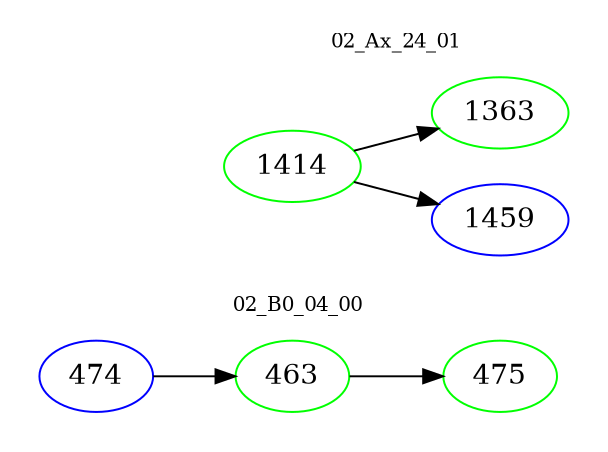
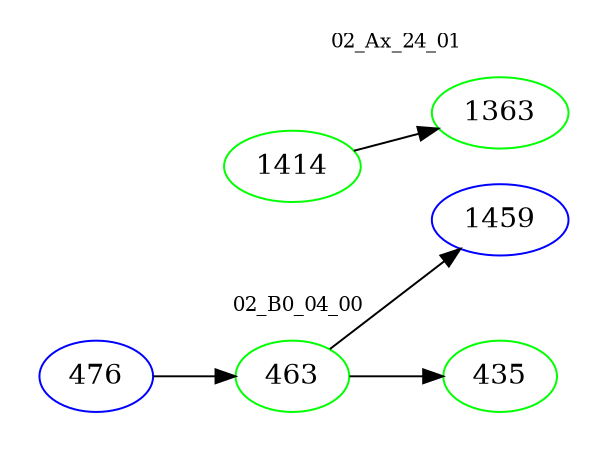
edge "1414" -> "1459": now "463" -> "1459"
node "474": label "474" -> "476"
node "475": label "475" -> "435"
